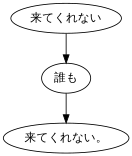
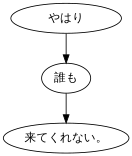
node "来てくれない": label "来てくれない" -> "やはり"
